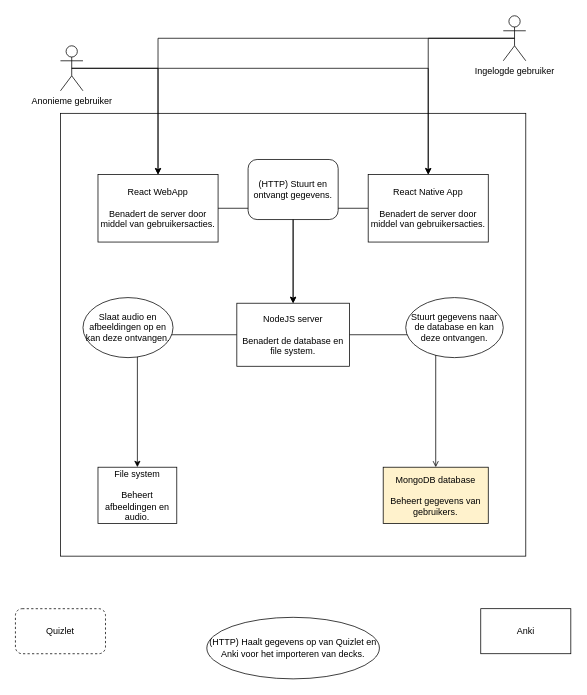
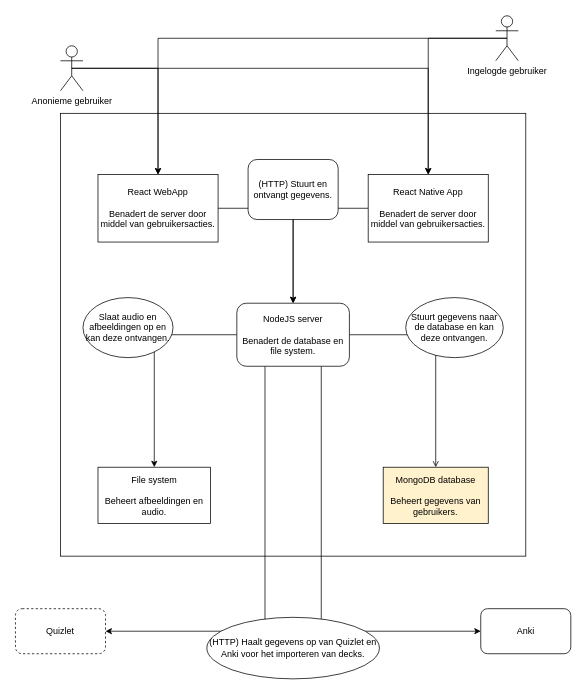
node "Ingelogde gebruiker": moved (514, 38) -> (507, 38)
node "NodeJS server Benadert de database en file system.": shape rectangle -> rounded rectangle
edge "NodeJS server Benadert de database en file system." -> "Anki": added
node "File system Beheert afbeeldingen en audio.": size 79x56 -> 113x56
edge "NodeJS server Benadert de database en file system." -> "Quizlet": added
node "Anki": shape rectangle -> rounded rectangle
